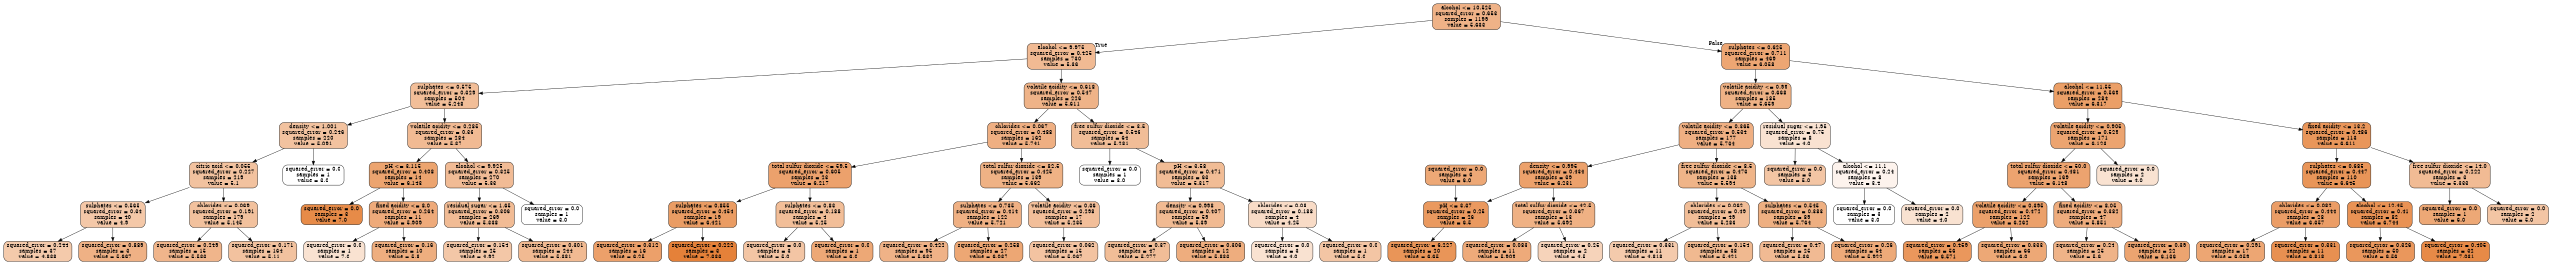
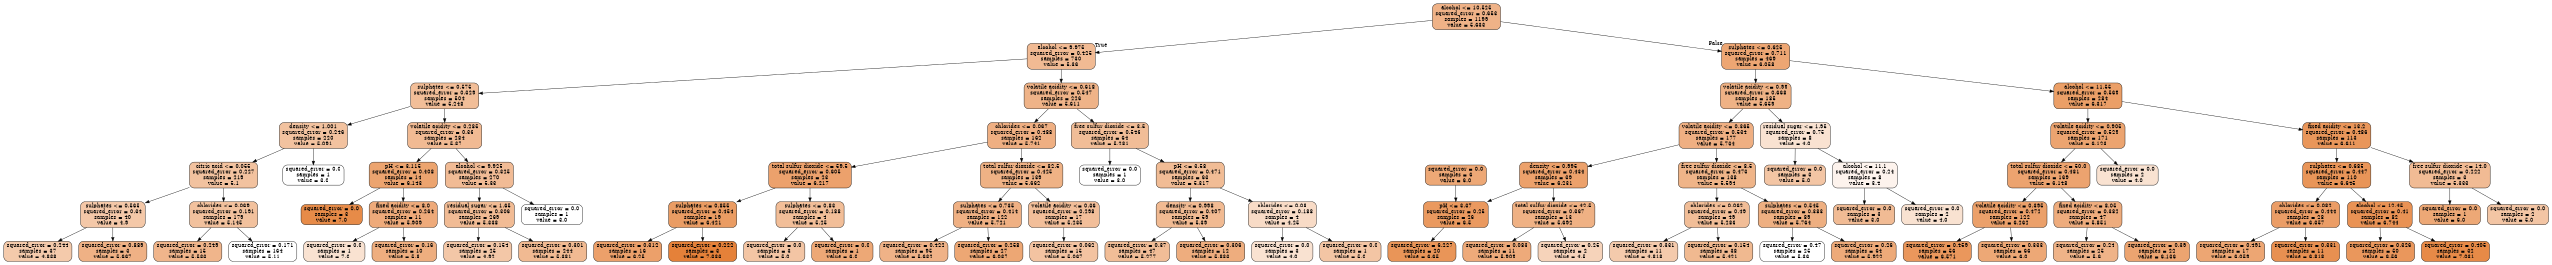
node "squared_error = 0.0 samples = 3 value = 3.0": fillcolor #ffffff -> #f1bb94
node "squared_error = 0.171 samples = 164 value = 5.11": fillcolor #f2c29f -> #ffffff
node "squared_error = 0.47 samples = 25 value = 5.36": fillcolor #f1ba93 -> #ffffff
node "squared_error = 0.291 samples = 17 value = 6.059": label "squared_error = 0.291 samples = 17 value = 6.059" -> "squared_error = 0.491 samples = 17 value = 6.059"
